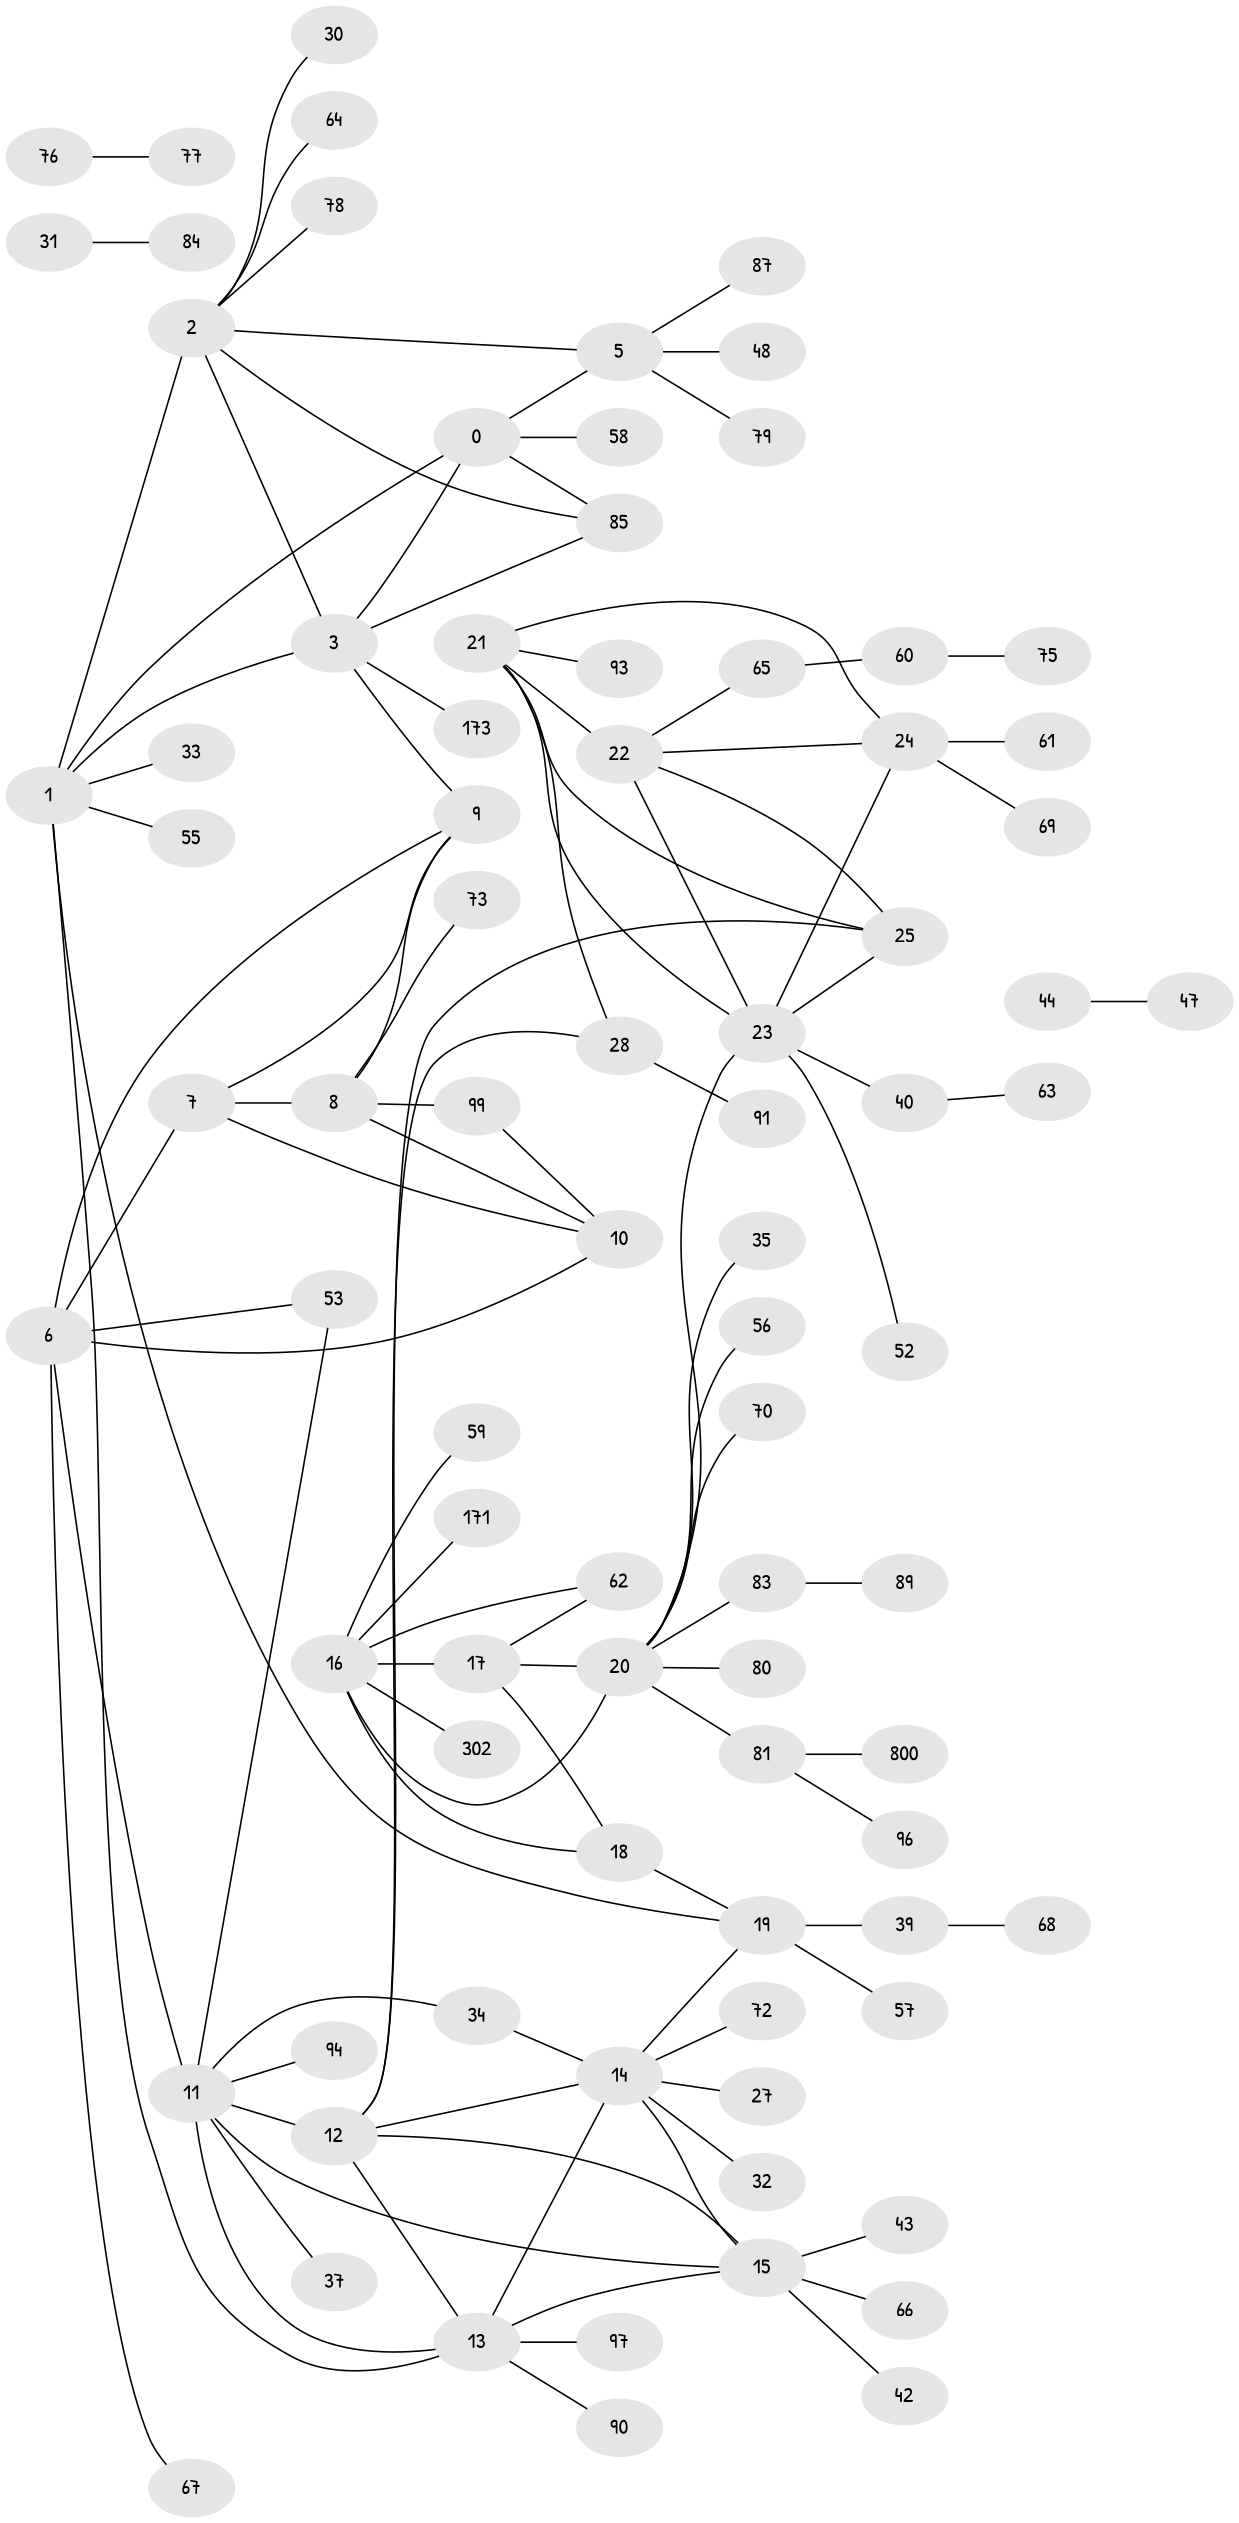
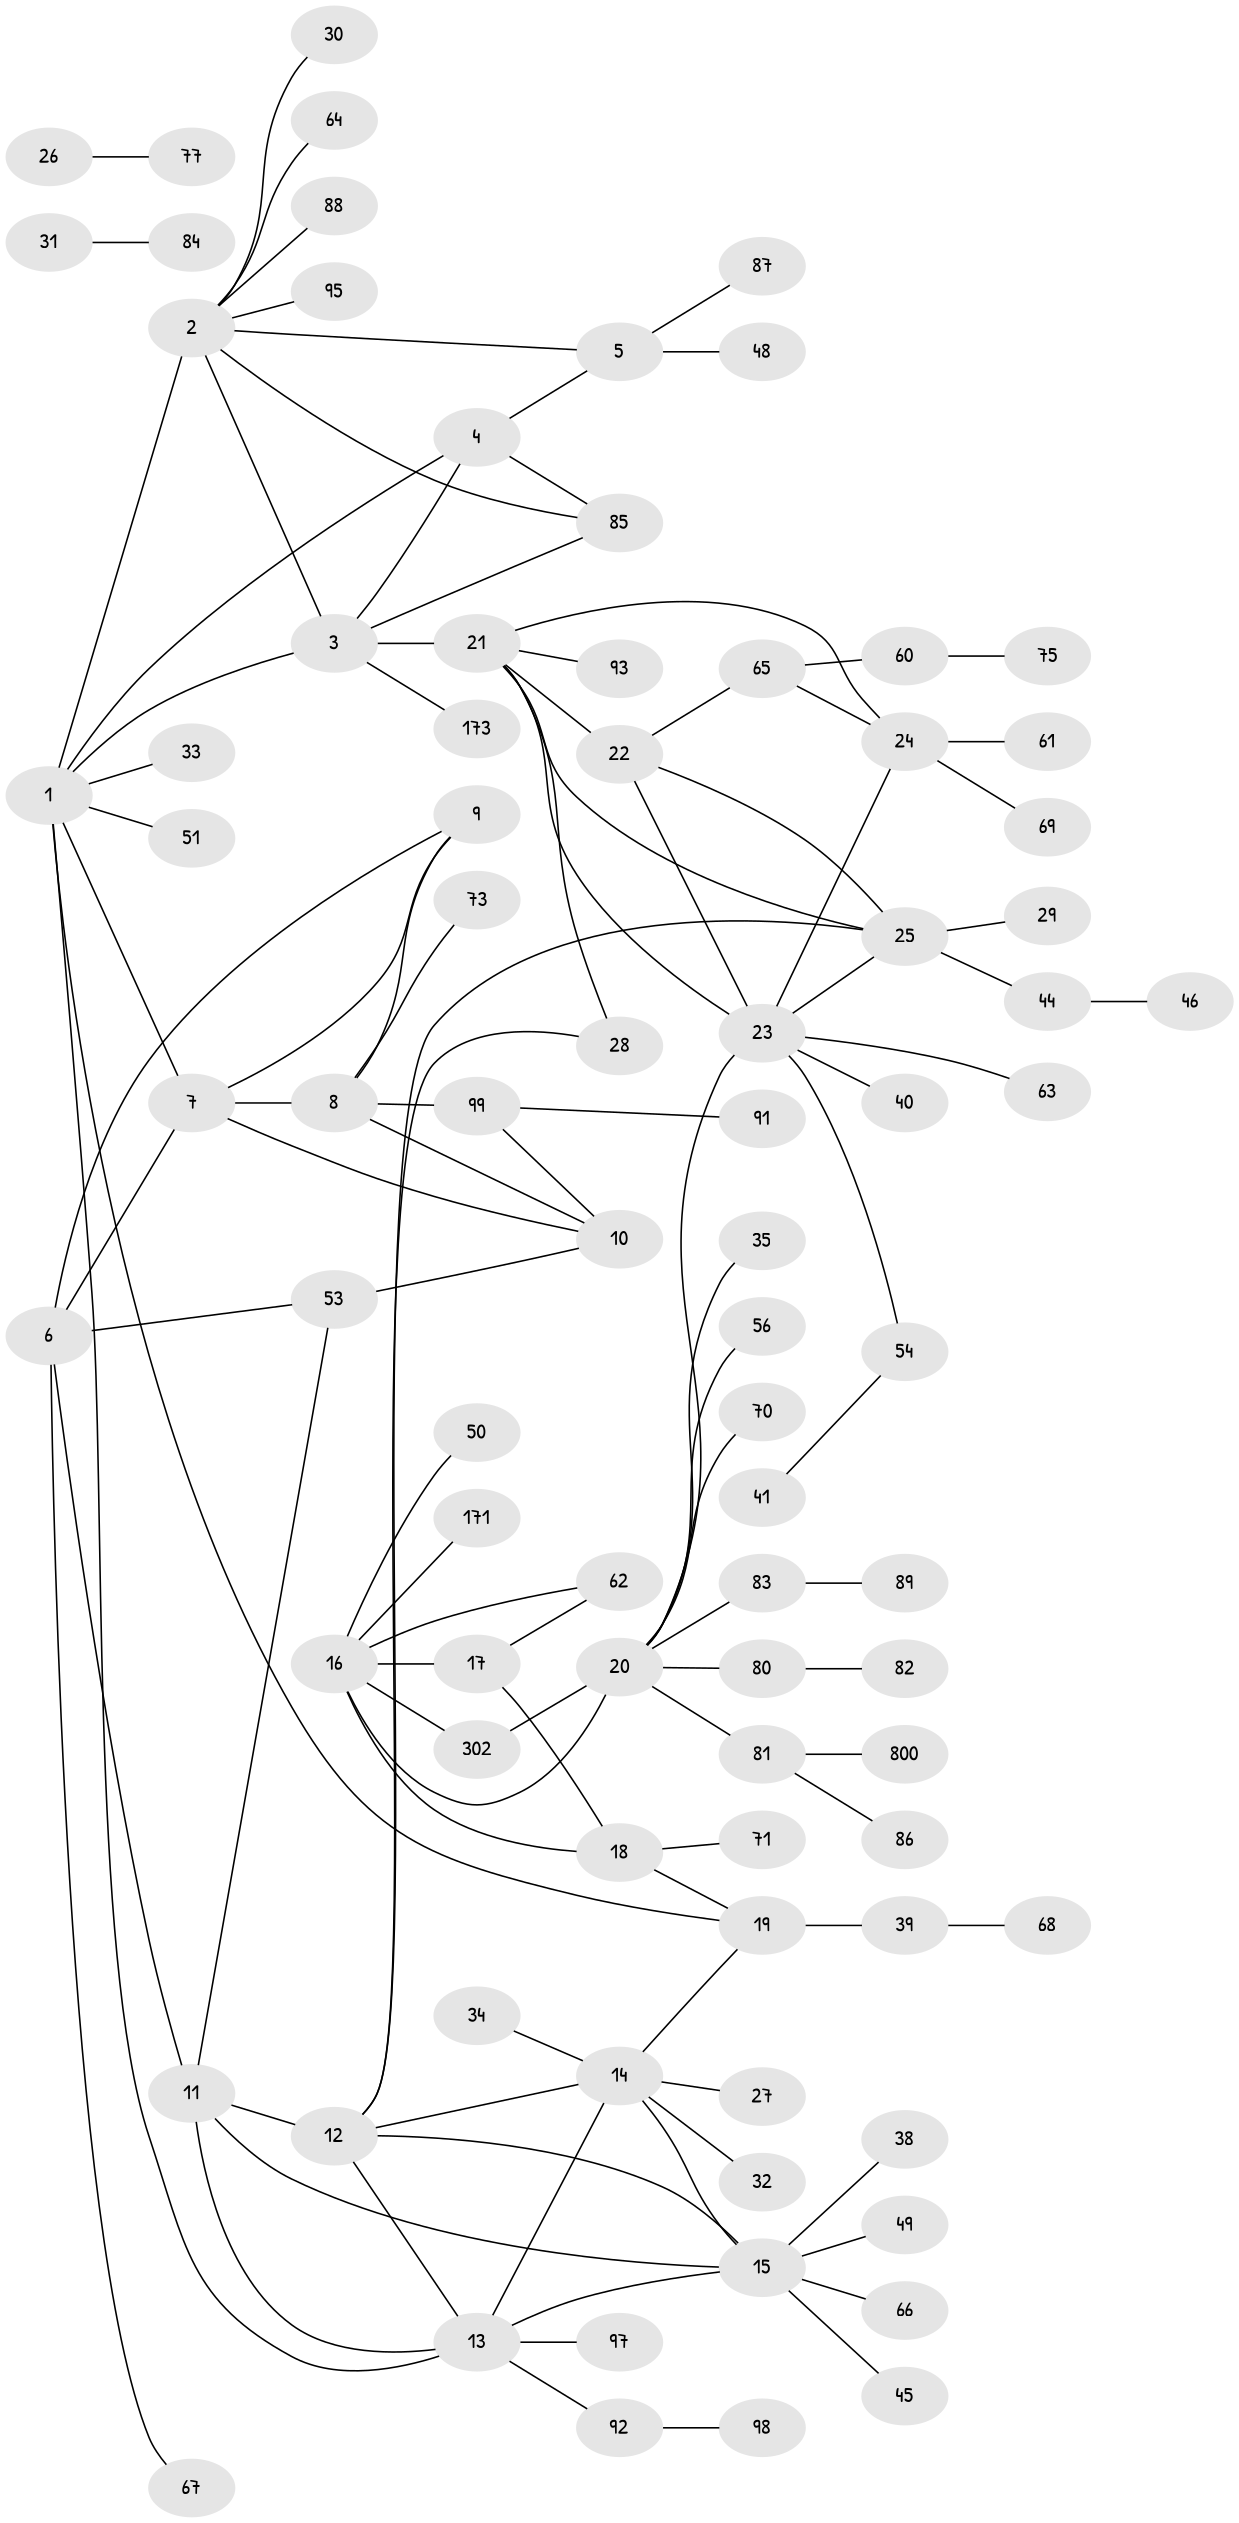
node "76": label "76" -> "26"
node "78": label "78" -> "88"
node "95": added
node "0": label "0" -> "4"
node "58": removed
node "79": removed
edge "3" -- "9": now "3" -- "21"
edge "24" -- "22": now "24" -- "65"
node "55": label "55" -> "51"
node "29": added
edge "1" -- "7": added
edge "25" -- "44": added
node "47": label "47" -> "46"
edge "28" -- "91": now "99" -- "91"
edge "63" -- "40": now "63" -- "23"
edge "10" -- "6": now "10" -- "53"
node "52": label "52" -> "54"
node "59": label "59" -> "50"
node "41": added
edge "17" -- "20": now "302" -- "20"
node "82": added
node "71": added
node "96": label "96" -> "86"
edge "34" -- "11": removed
node "72": removed
node "57": removed
node "94": removed
node "38": added
node "43": label "43" -> "49"
node "37": removed
node "42": label "42" -> "45"
node "90": label "90" -> "92"
node "98": added
